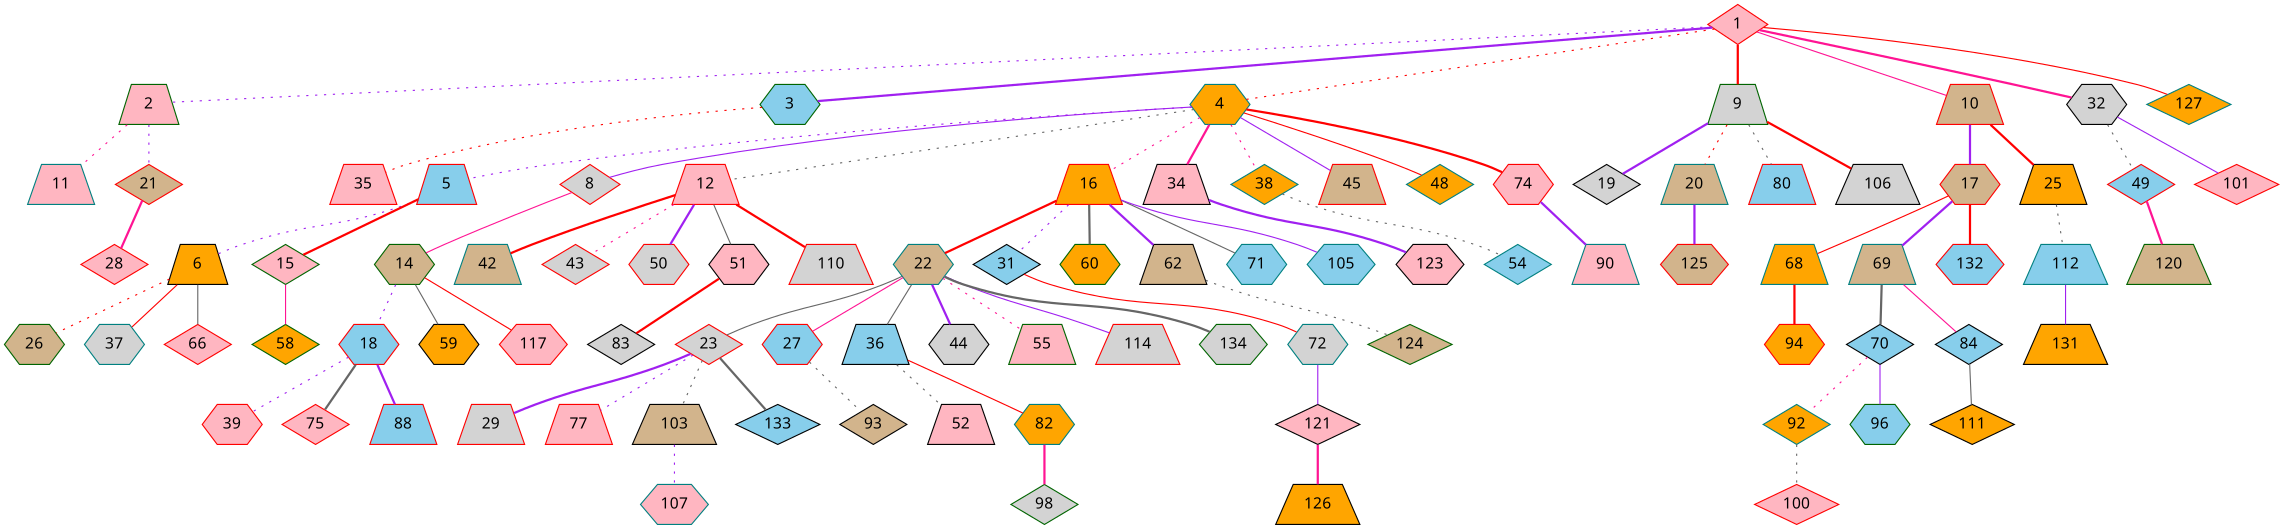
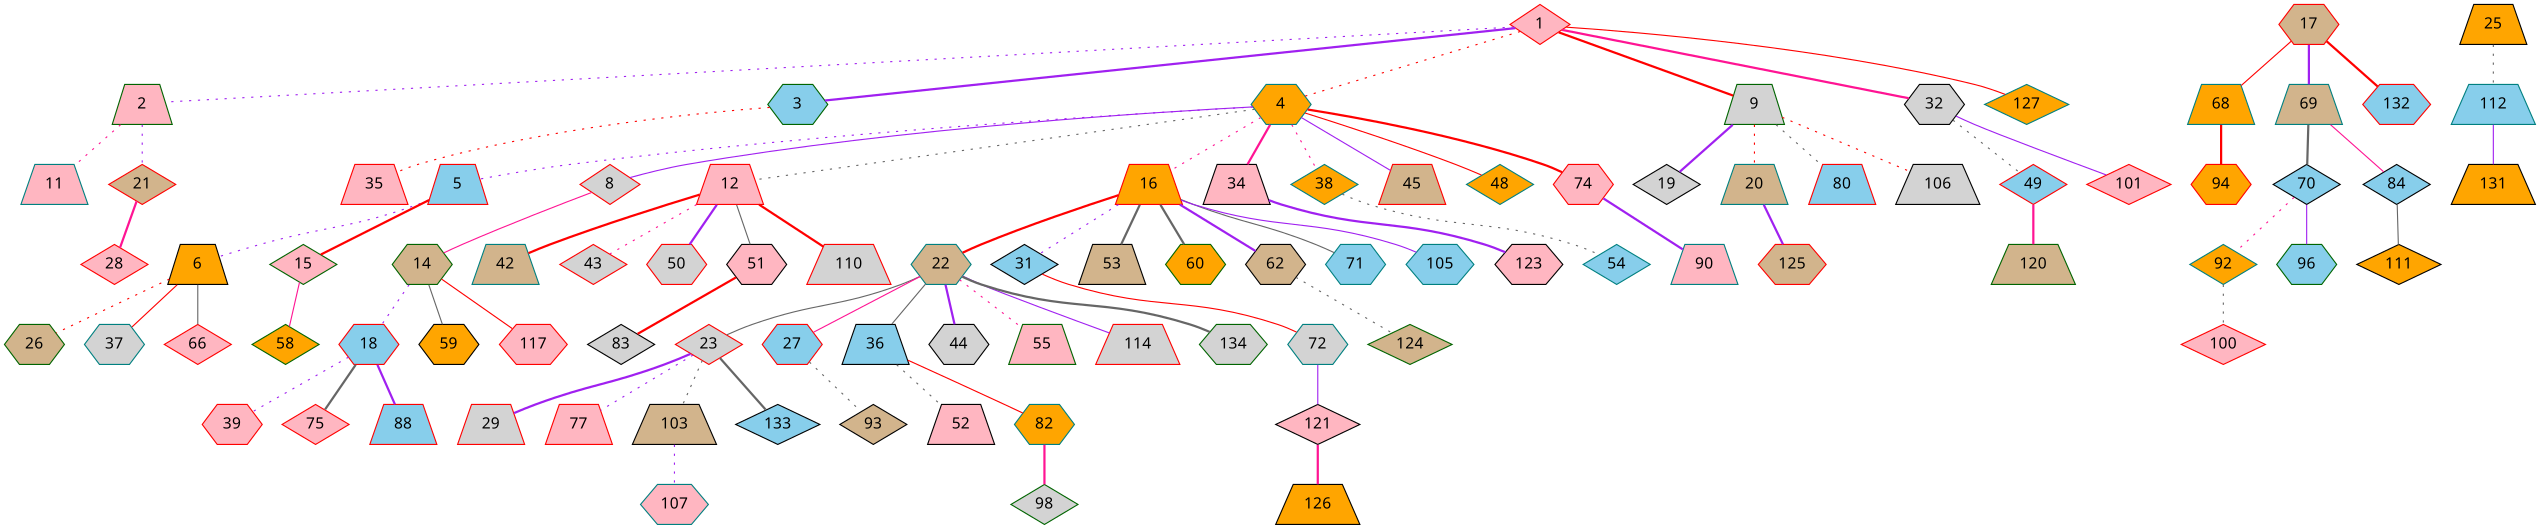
node "10": removed
edge "9" -- "106": style bold -> dotted
node "53": added
node "62": shape trapezium -> hexagon
